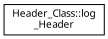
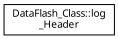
node "Header_Class::log _Header": label "Header_Class::log _Header" -> "DataFlash_Class::log _Header"
